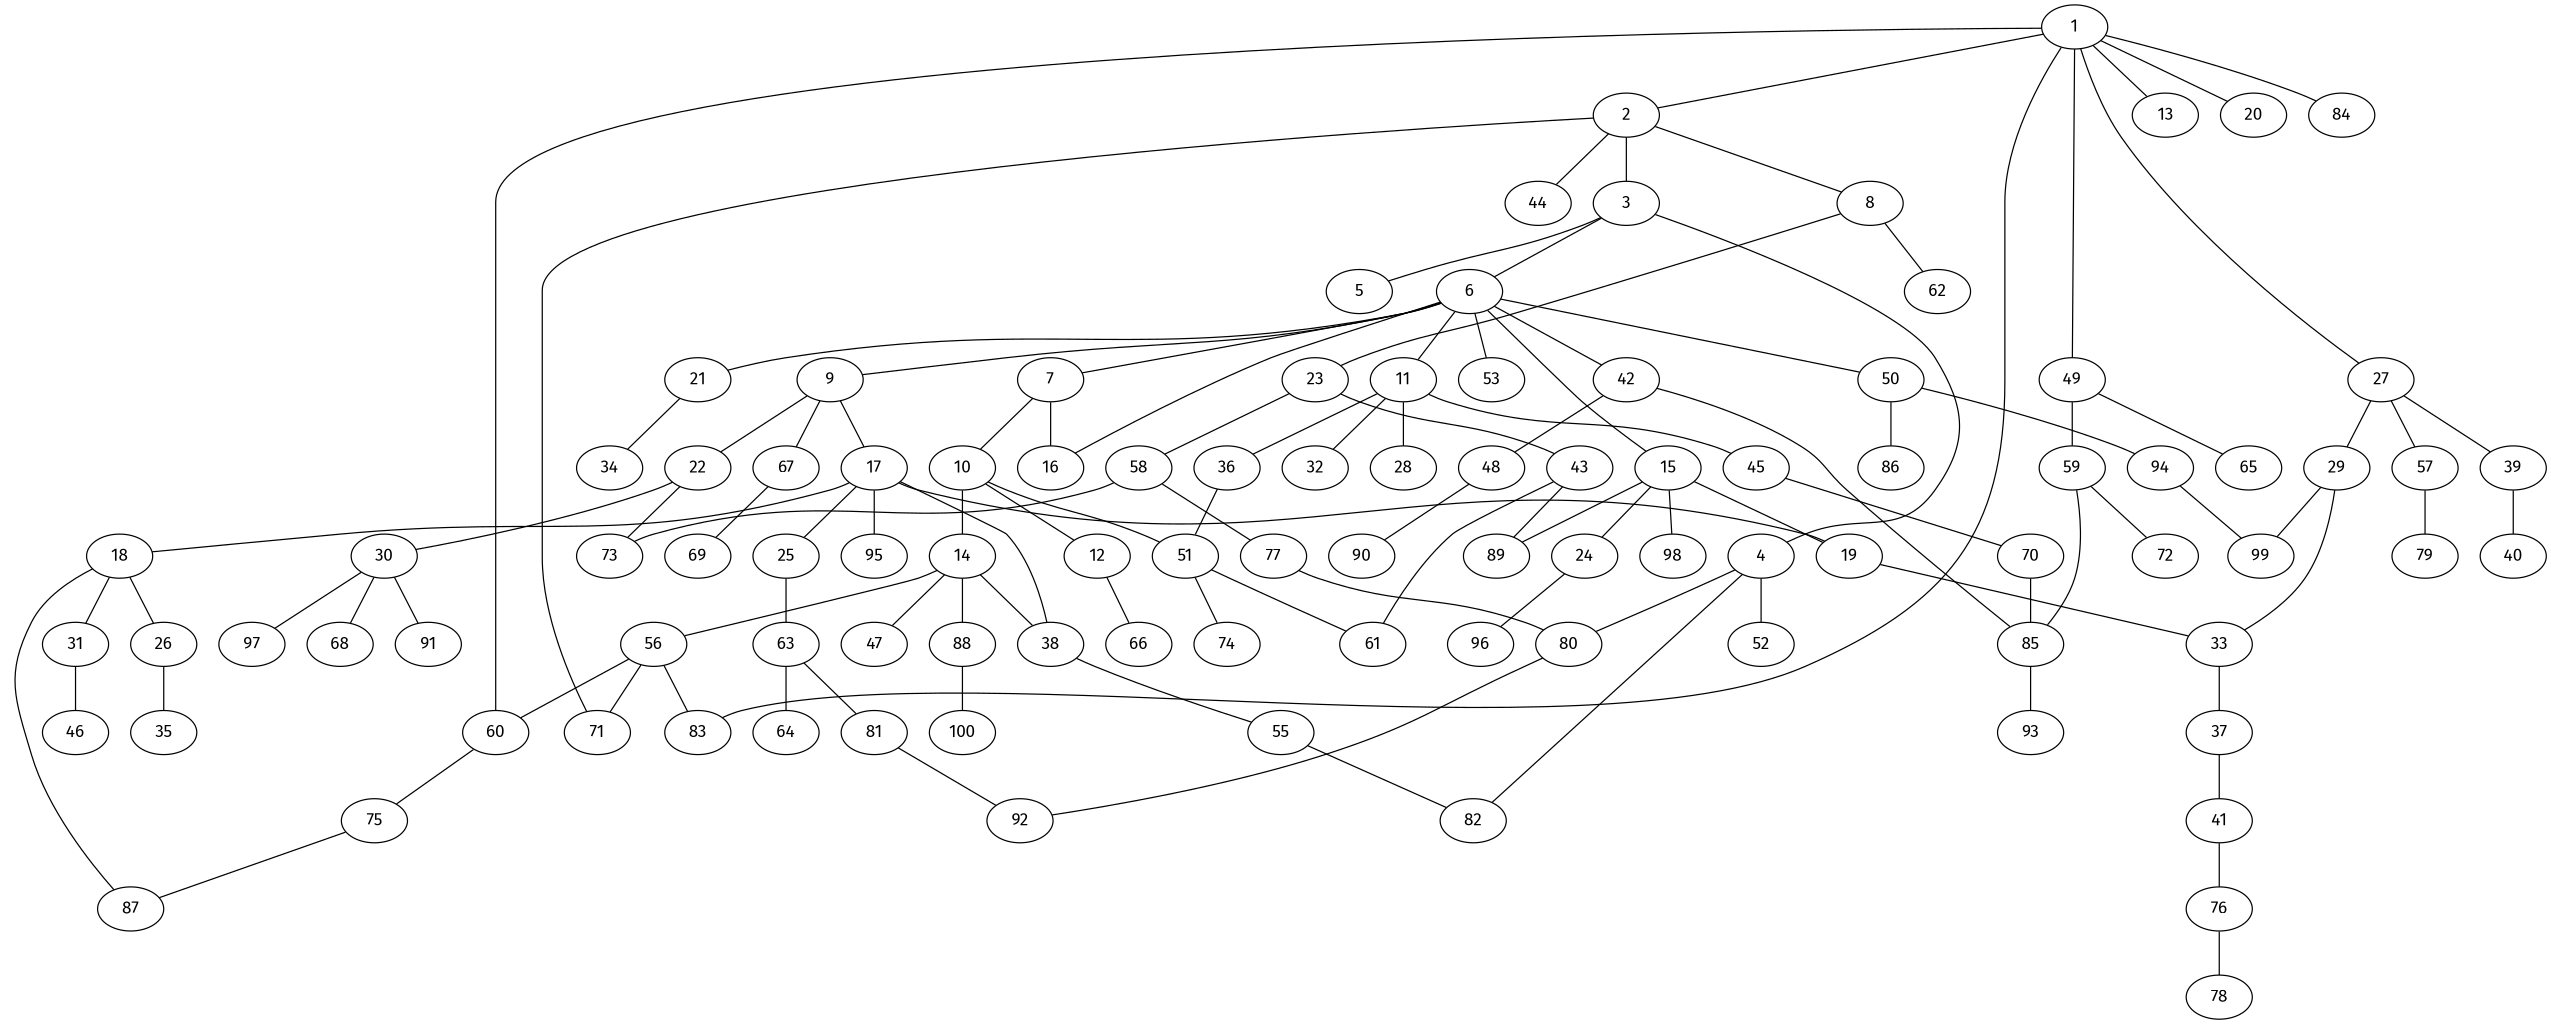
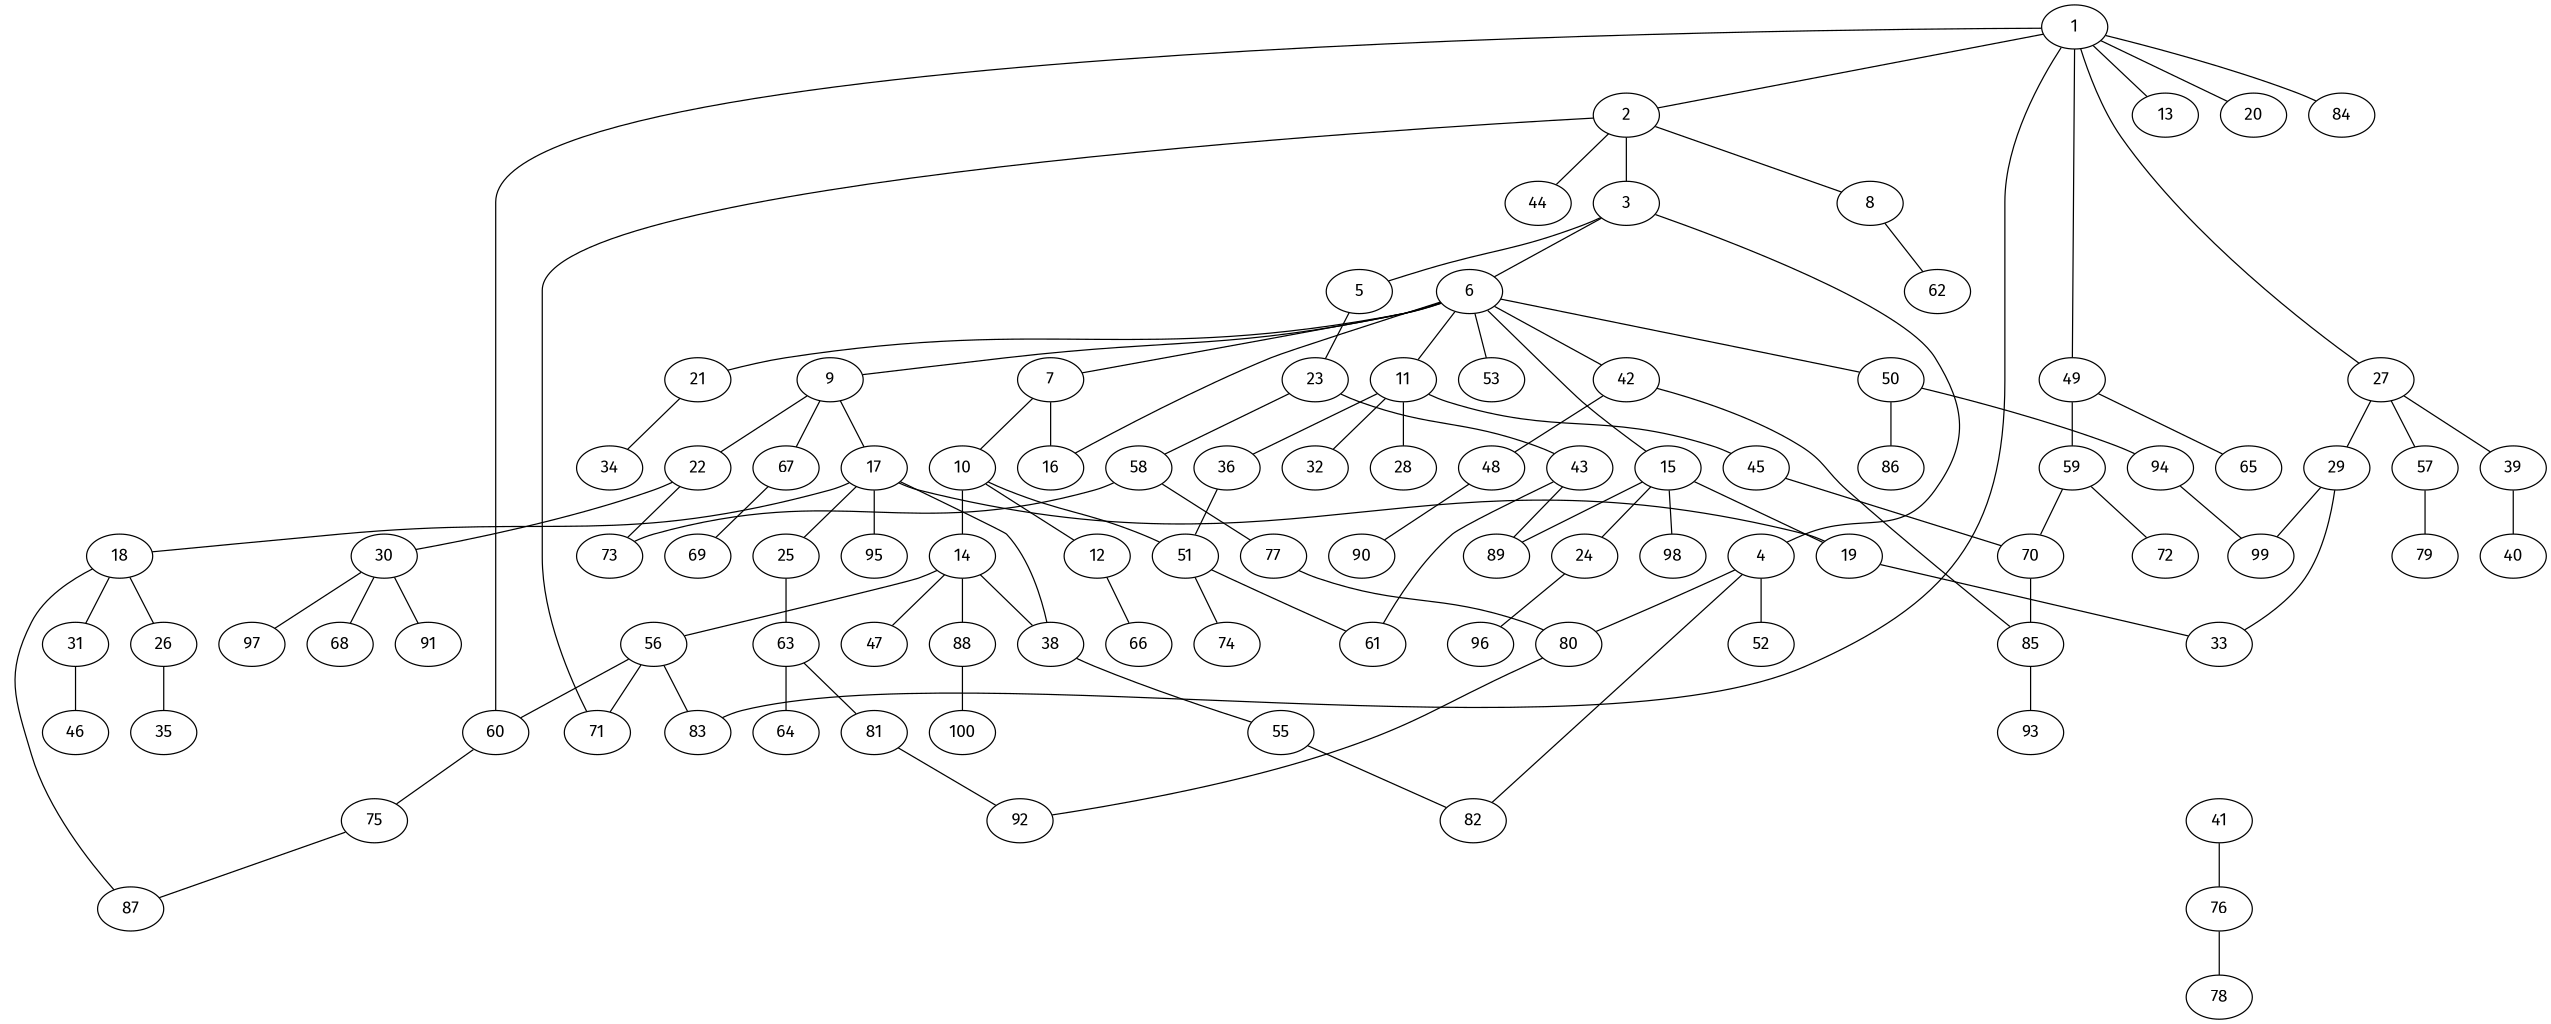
edge "8" -- "23": now "5" -- "23"
edge "59" -- "85": now "59" -- "70"
node "37": removed
